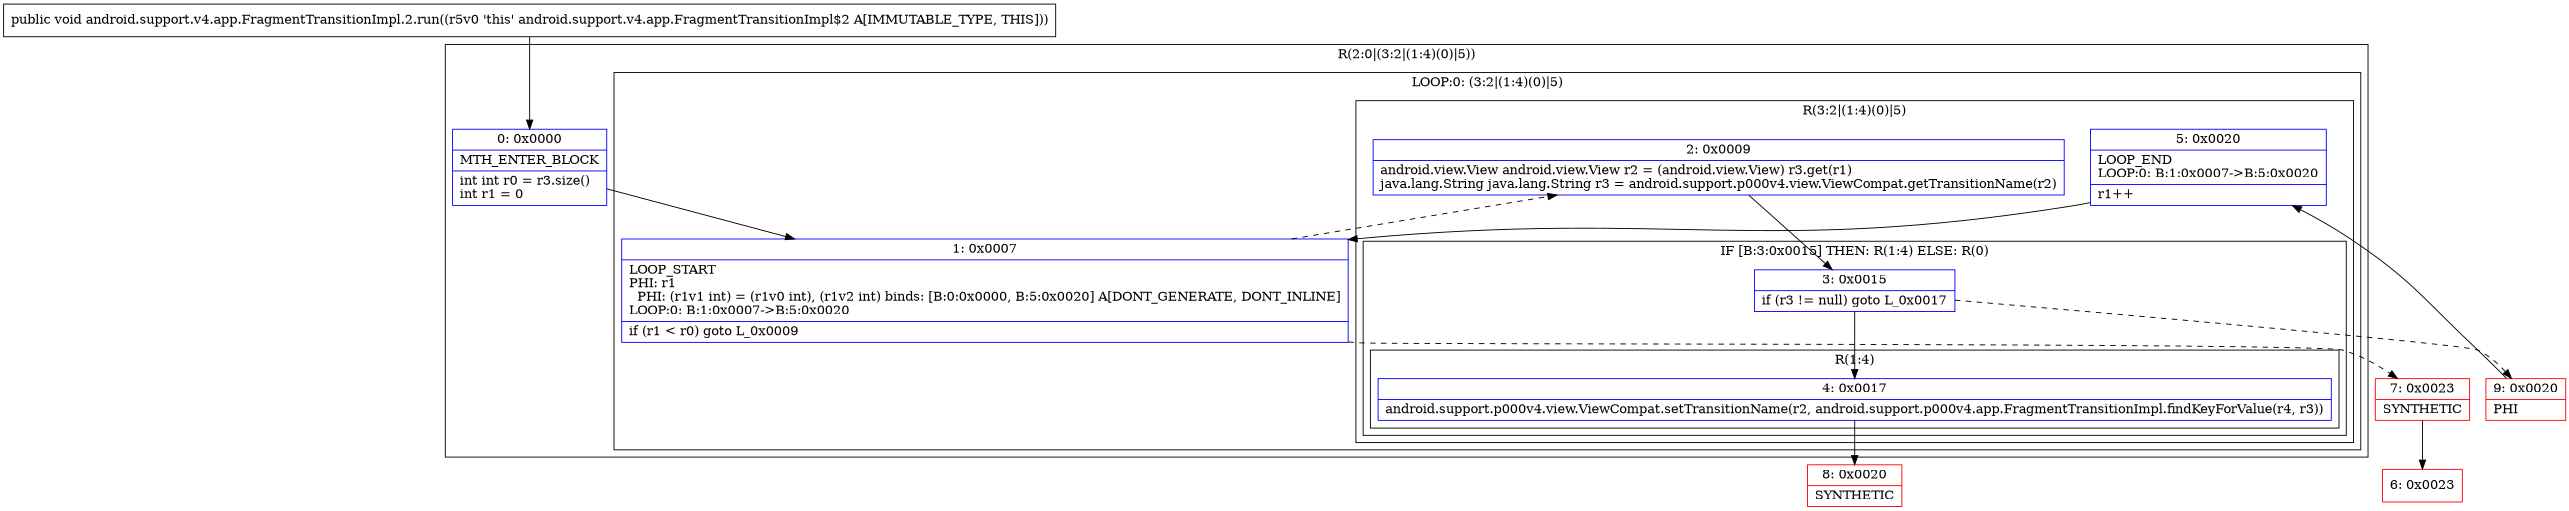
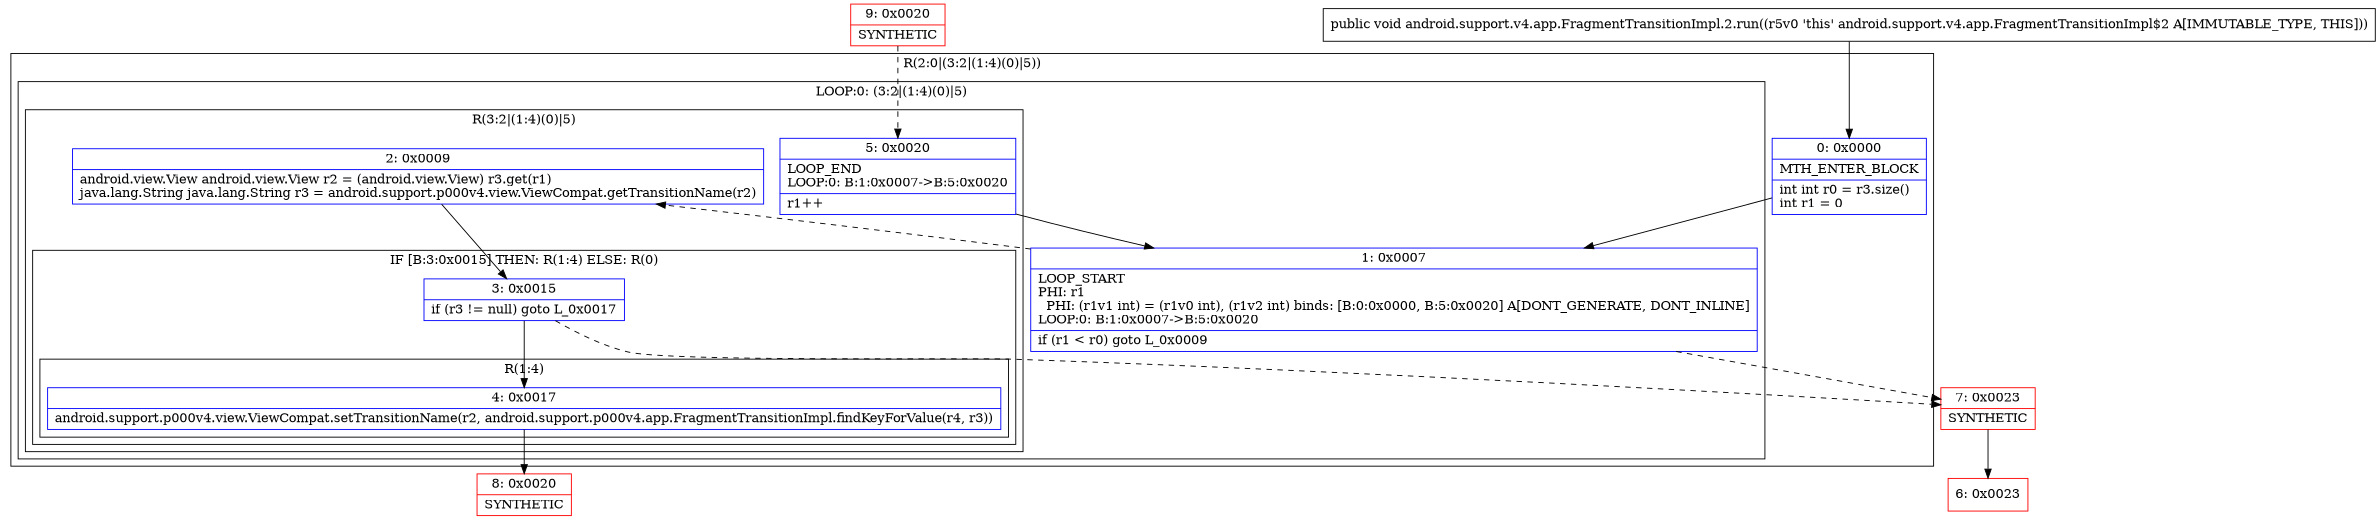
edge "9: 0x0020" -> "5: 0x0020": style solid -> dashed
edge "3: 0x0015" -> "9: 0x0020": now "3: 0x0015" -> "7: 0x0023"
node "9: 0x0020": text "PHI" -> "SYNTHETIC"
